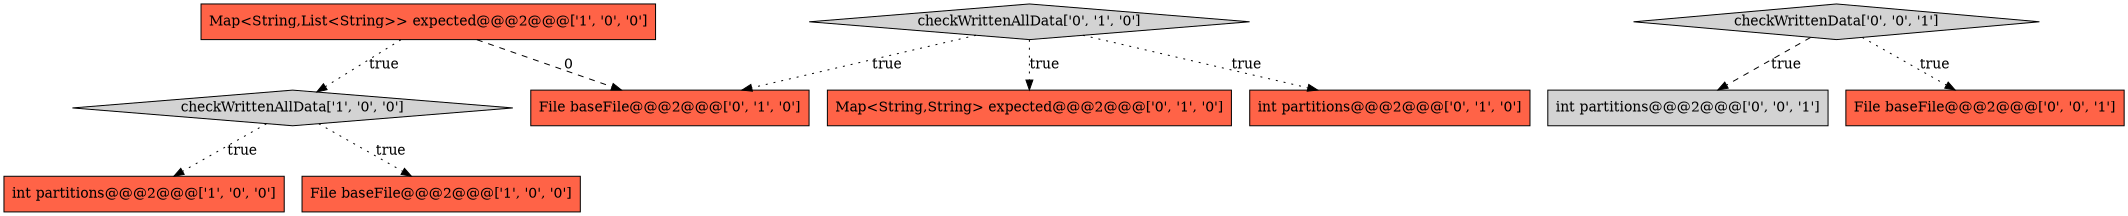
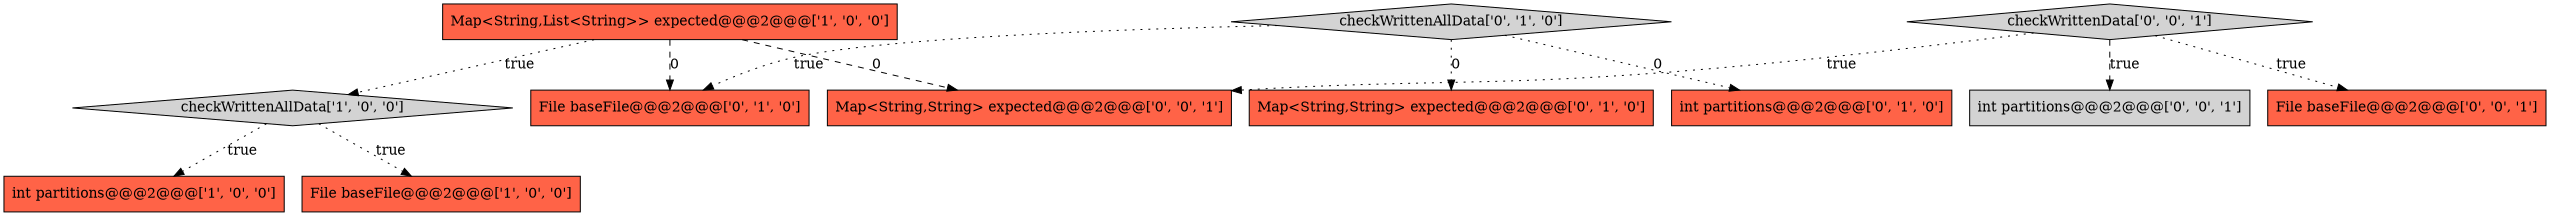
edge "checkWrittenAllData['0', '1', '0']" -> "Map<String,String> expected@@@2@@@['0', '1', '0']": label "true" -> "0"
edge "checkWrittenAllData['0', '1', '0']" -> "int partitions@@@2@@@['0', '1', '0']": label "true" -> "0"
node "Map<String,String> expected@@@2@@@['0', '0', '1']": added
